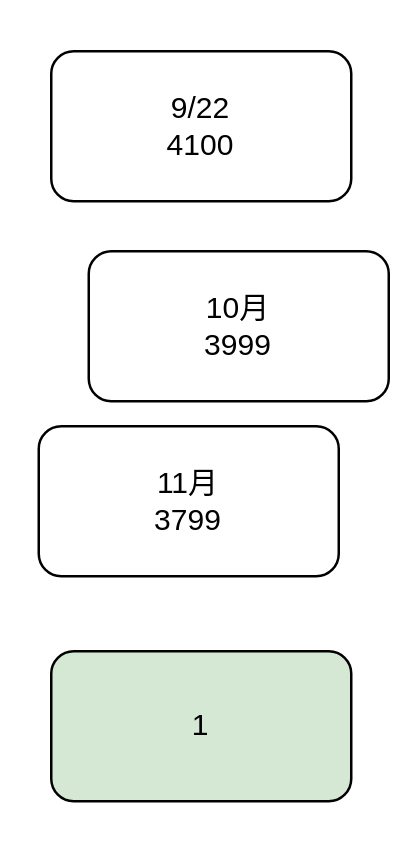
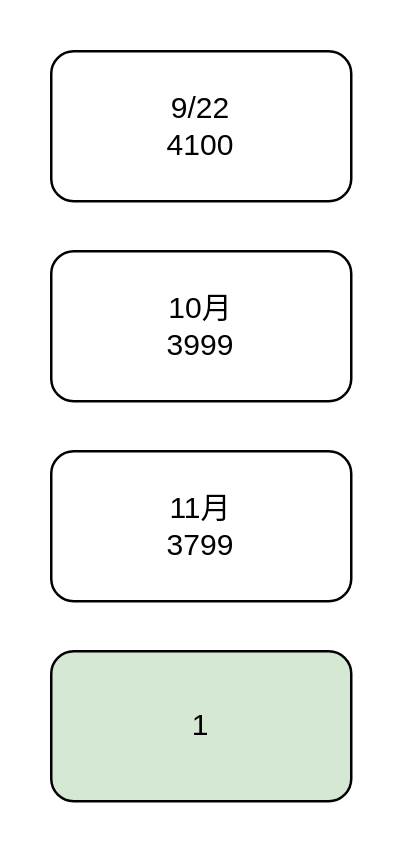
node "10月 3999": moved (239, 326) -> (201, 326)
node "11月 3799": moved (189, 501) -> (201, 526)
